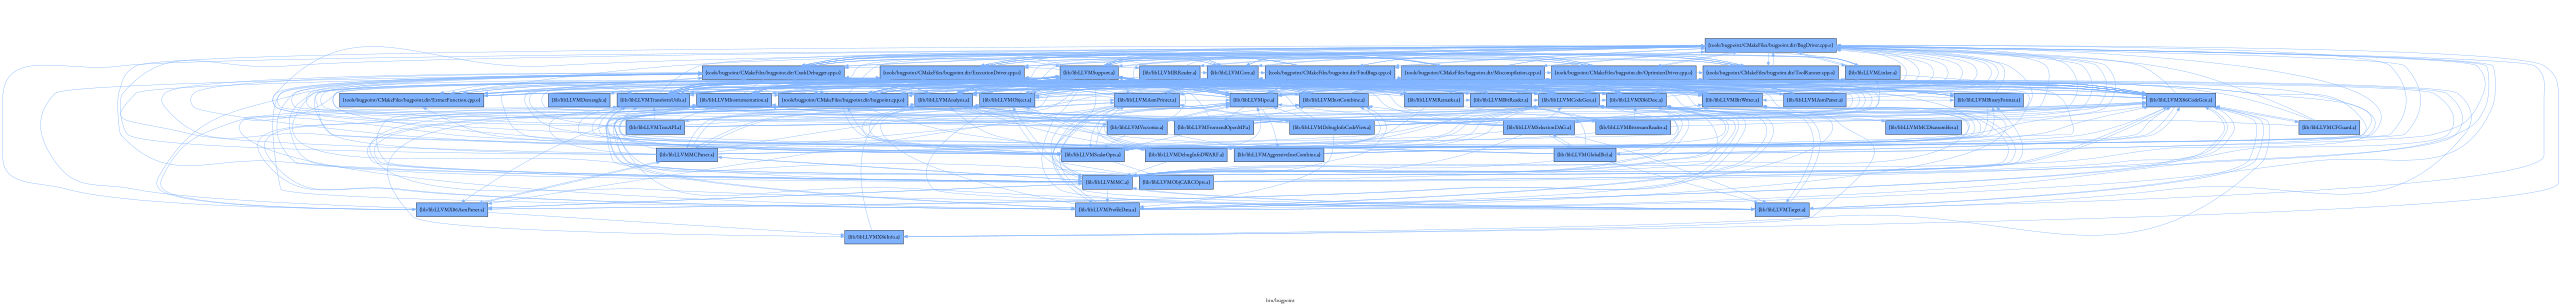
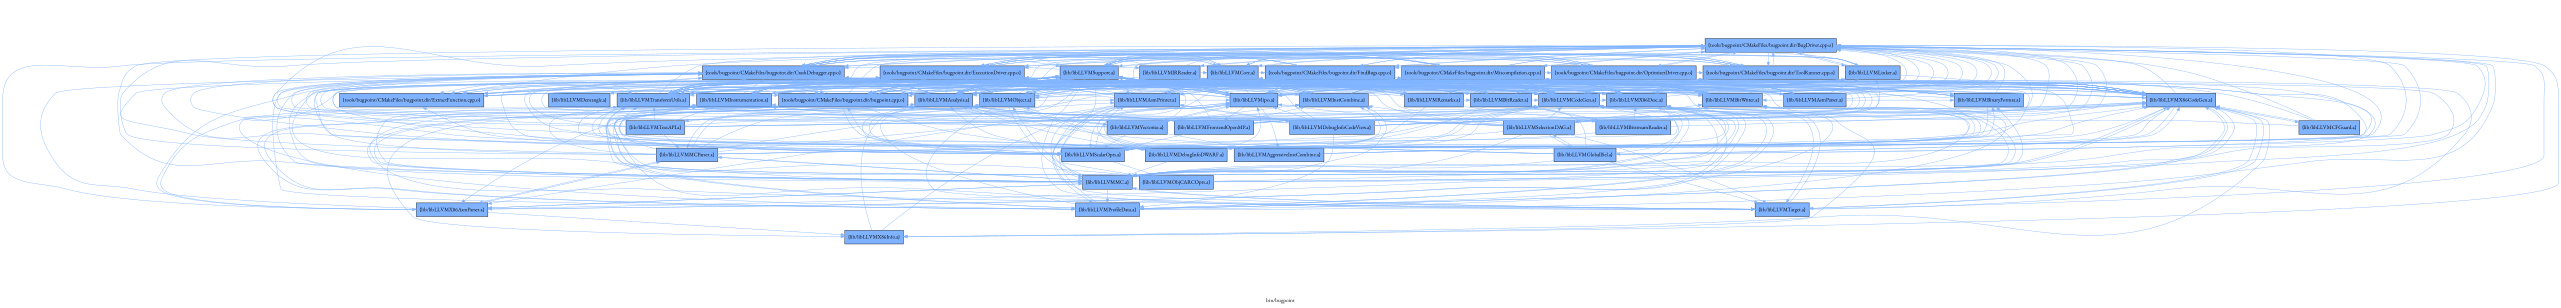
edge "{lib/libLLVMAsmPrinter.a}" -> "{lib/libLLVMMCParser.a}": now "{lib/libLLVMTextAPI.a}" -> "{lib/libLLVMMCParser.a}"
edge "{lib/libLLVMProfileData.a}" -> "{lib/libLLVMCore.a}": now "{lib/libLLVMX86Info.a}" -> "{lib/libLLVMCore.a}"
node "{lib/libLLVMMCDisassembler.a}": removed
edge "{lib/libLLVMAggressiveInstCombine.a}" -> "{lib/libLLVMCodeGen.a}": now "{lib/libLLVMX86AsmParser.a}" -> "{lib/libLLVMCodeGen.a}"
